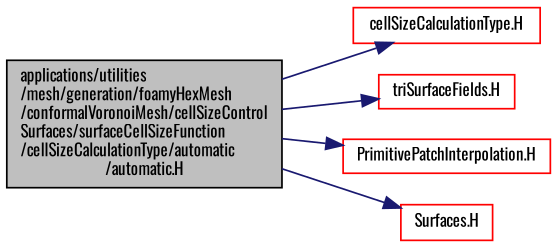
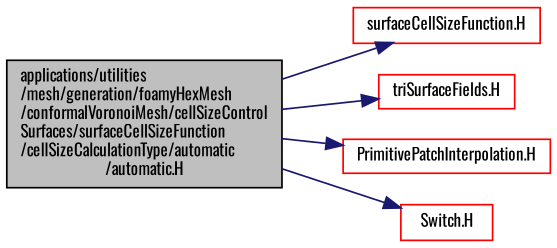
node "cellSizeCalculationType.H": label "cellSizeCalculationType.H" -> "surfaceCellSizeFunction.H"
node "Surfaces.H": label "Surfaces.H" -> "Switch.H"
